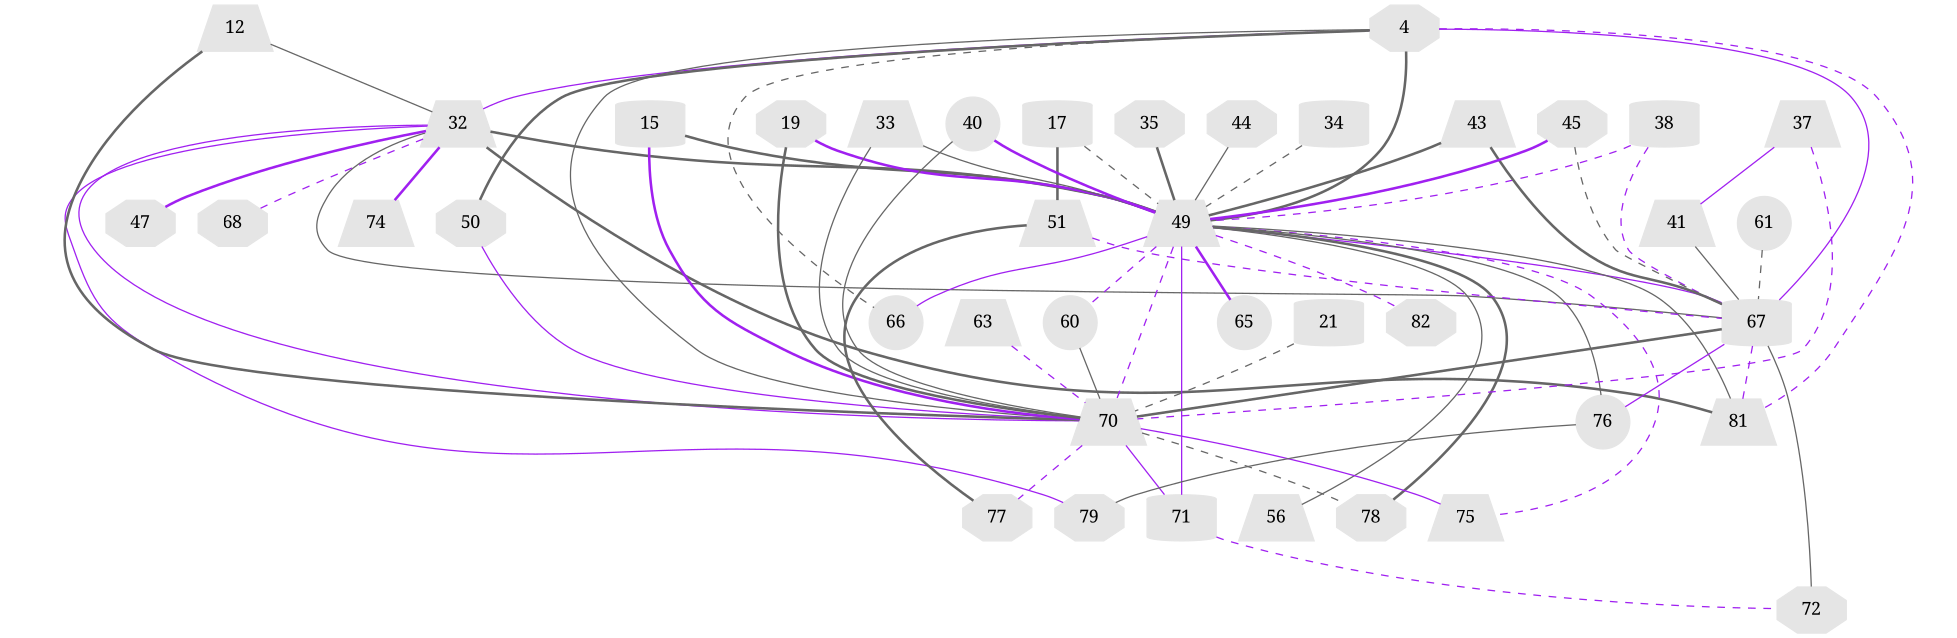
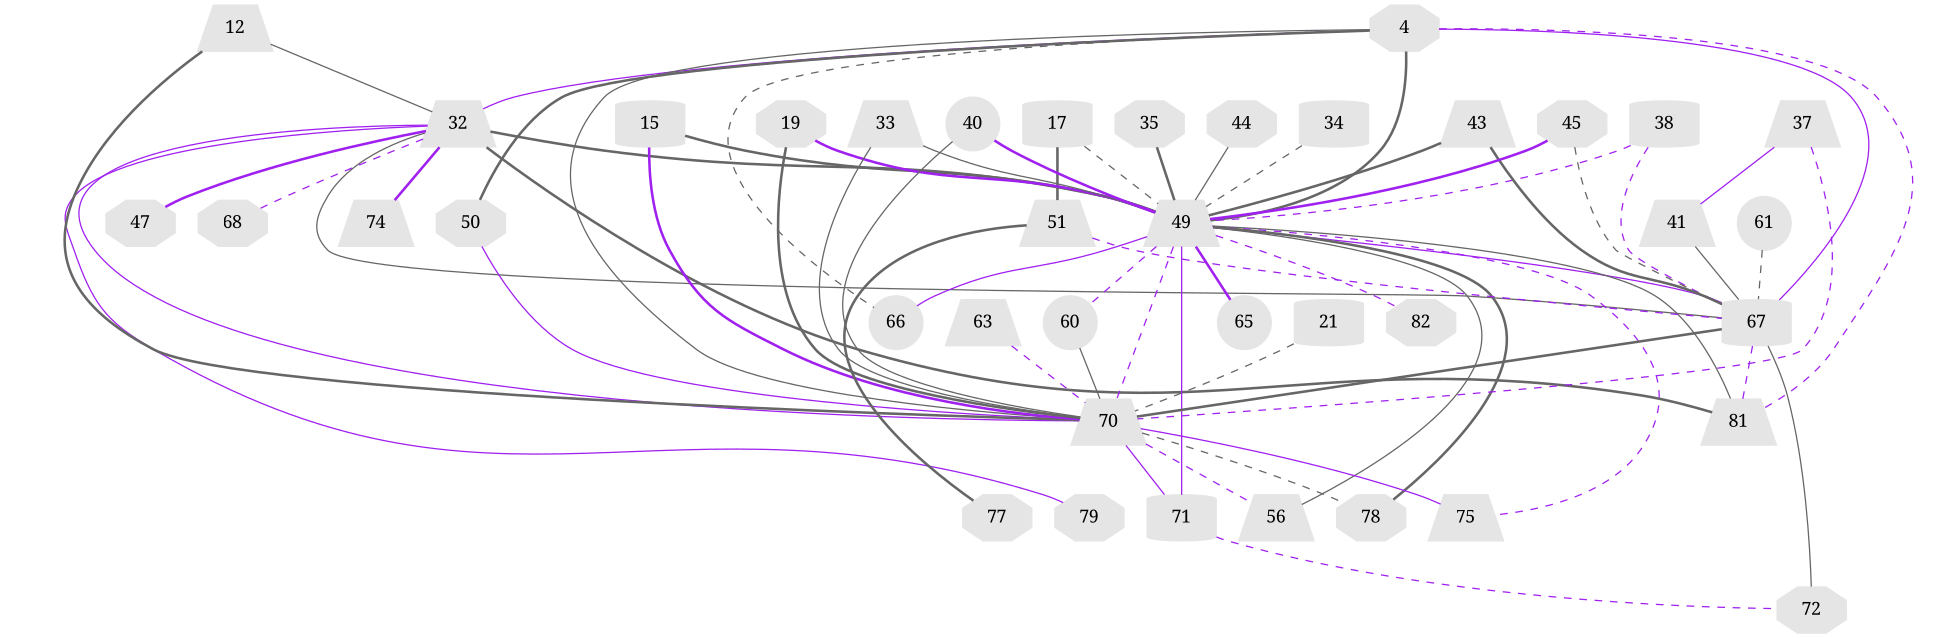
node "76": removed
edge "70" -- "77": now "70" -- "56"
